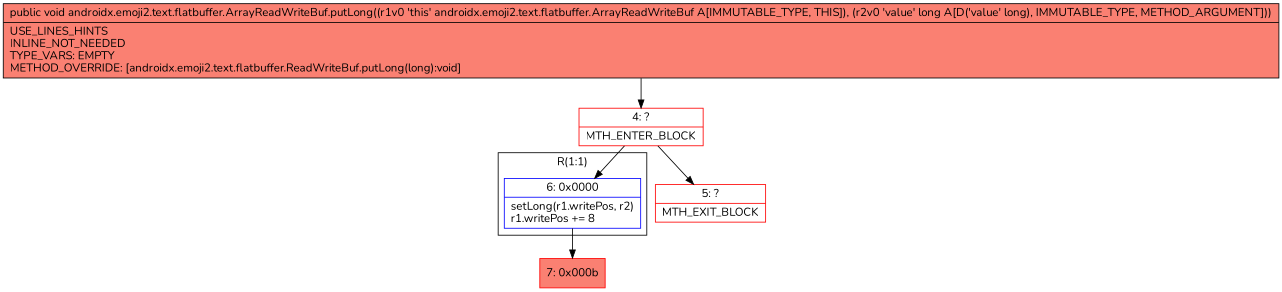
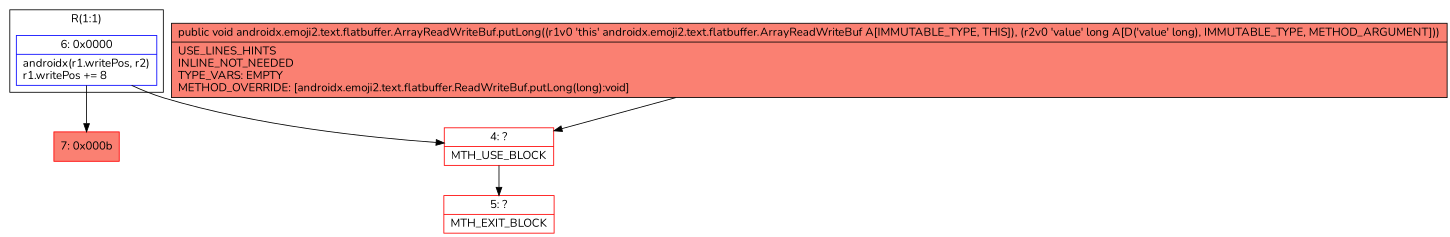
node "4: ?": text "MTH_ENTER_BLOCK" -> "MTH_USE_BLOCK"
edge "4: ?" -> "6: 0x0000": reversed
node "6: 0x0000": text "setLong(r1.writePos, r2)" -> "androidx(r1.writePos, r2)"
